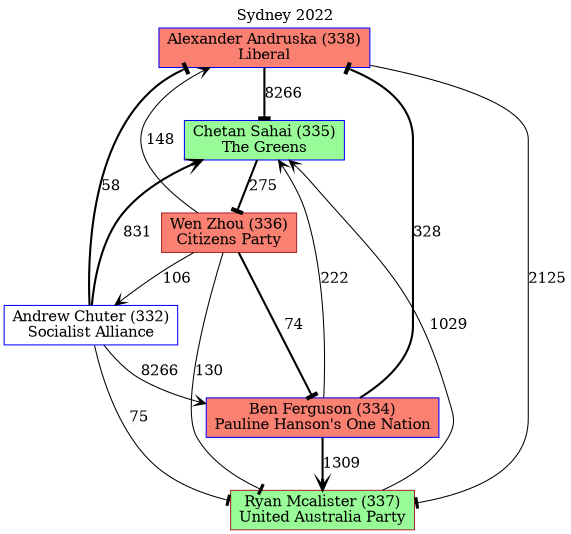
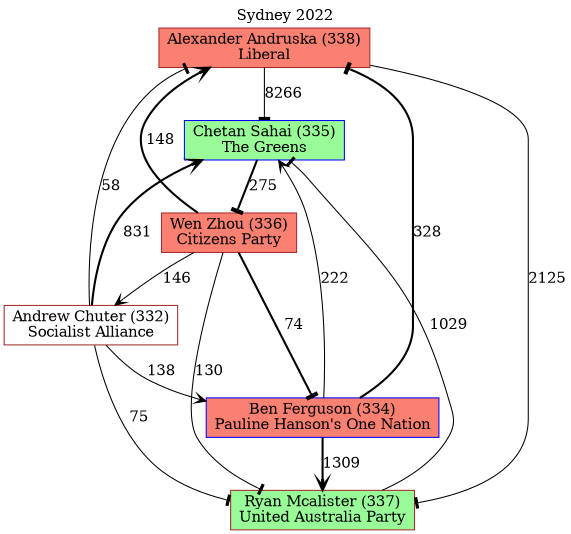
node "Alexander Andruska (338) Liberal": color blue -> brown
edge "Alexander Andruska (338) Liberal" -> "Chetan Sahai (335) The Greens": style bold -> solid
edge "Wen Zhou (336) Citizens Party" -> "Alexander Andruska (338) Liberal": style solid -> bold
edge "Andrew Chuter (332) Socialist Alliance" -> "Alexander Andruska (338) Liberal": style bold -> solid
edge "Wen Zhou (336) Citizens Party" -> "Andrew Chuter (332) Socialist Alliance": label "106" -> "146"
node "Andrew Chuter (332) Socialist Alliance": color blue -> brown
edge "Ryan Mcalister (337) United Australia Party" -> "Chetan Sahai (335) The Greens": arrowhead vee -> tee
edge "Andrew Chuter (332) Socialist Alliance" -> "Ben Ferguson (334) Pauline Hanson's One Nation": label "8266" -> "138"
